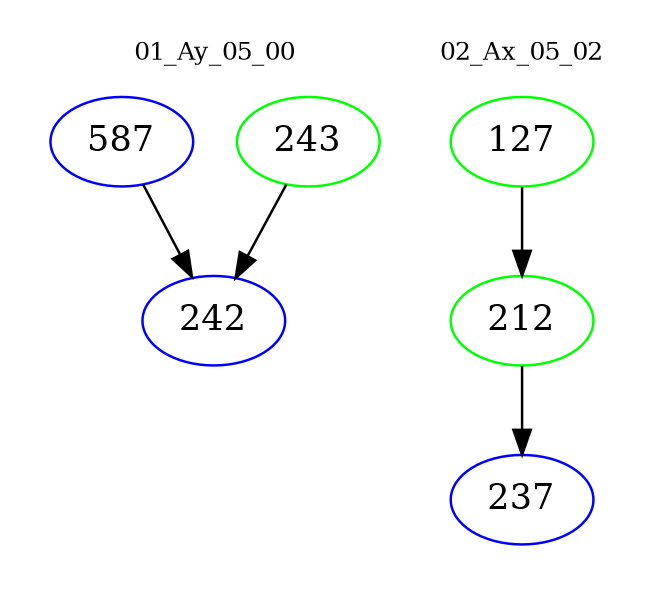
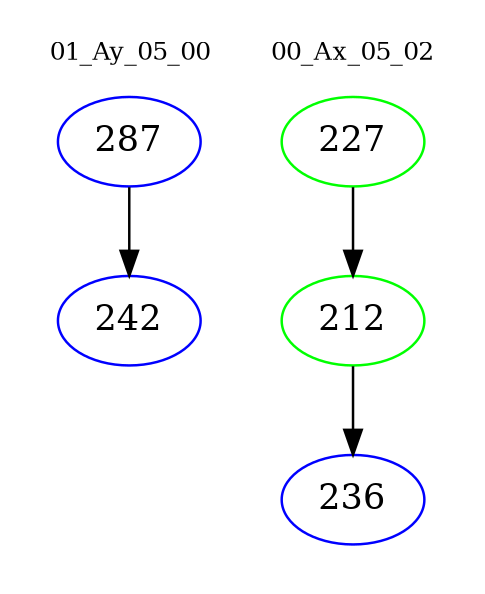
cluster "02_Ax_05_02": label "02_Ax_05_02" -> "00_Ax_05_02"
node "587": label "587" -> "287"
node "243": removed
node "127": label "127" -> "227"
node "237": label "237" -> "236"
